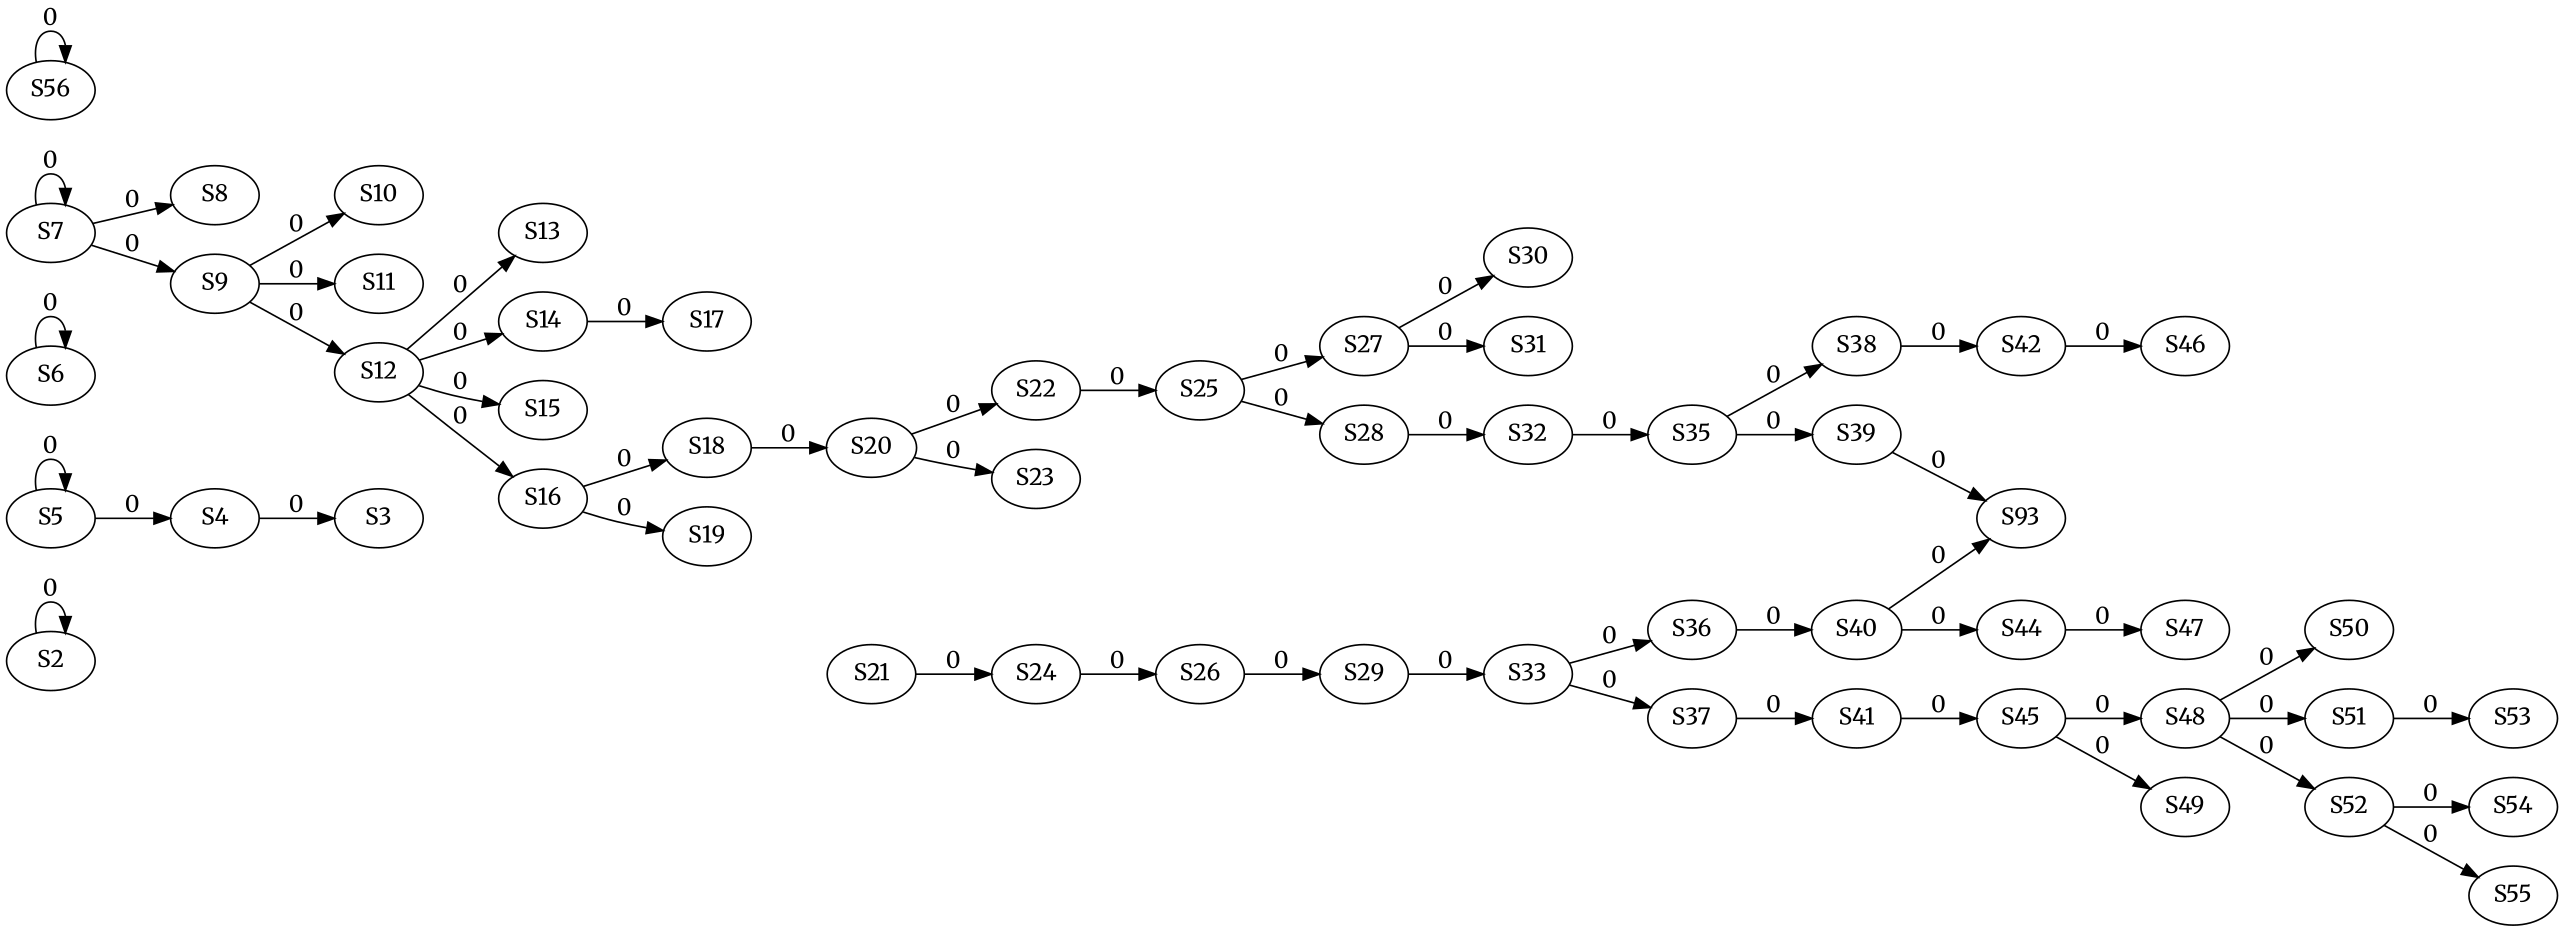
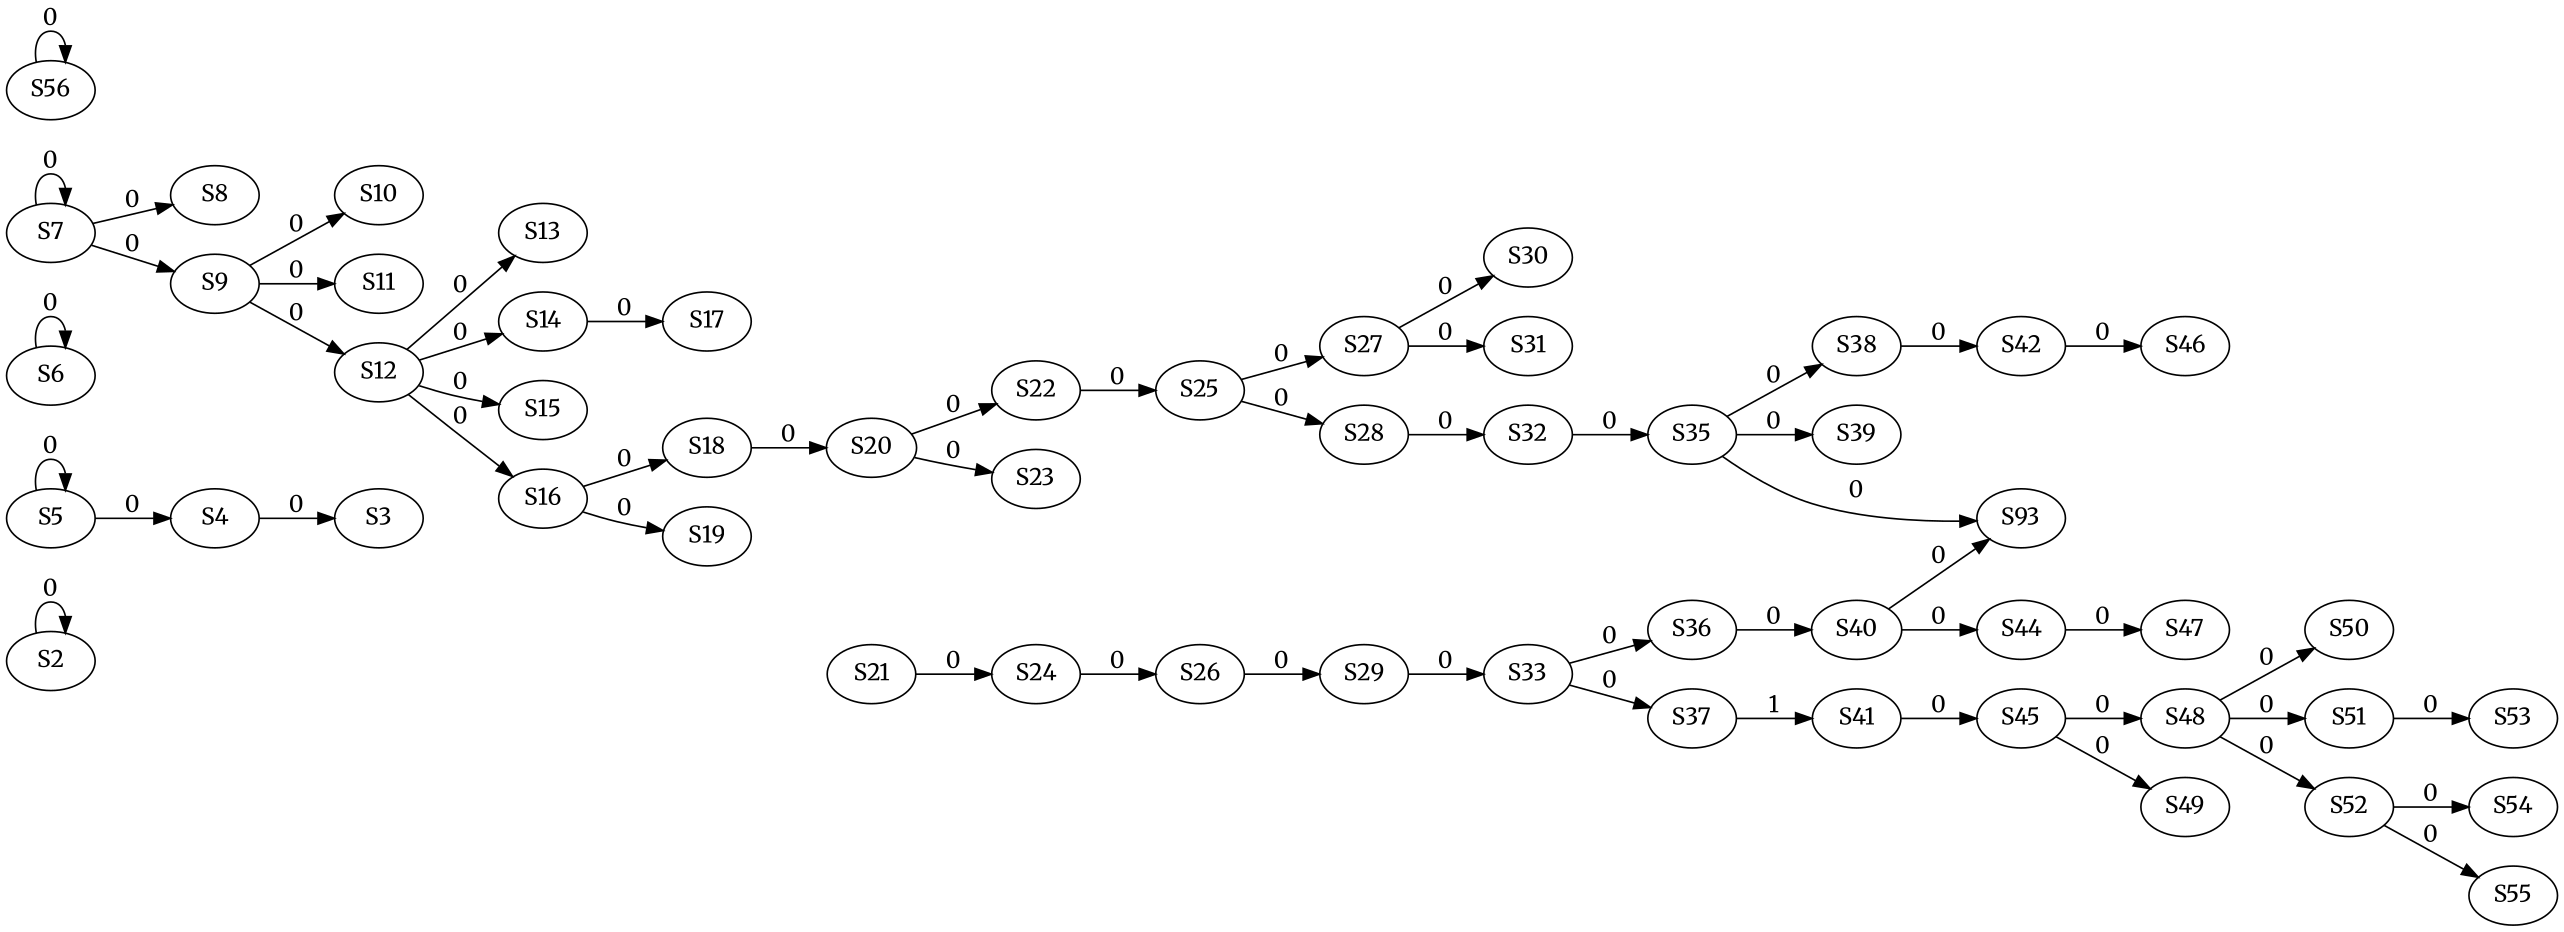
edge "S39" -> "S93": now "S35" -> "S93"
edge "S37" -> "S41": label "0" -> "1"
